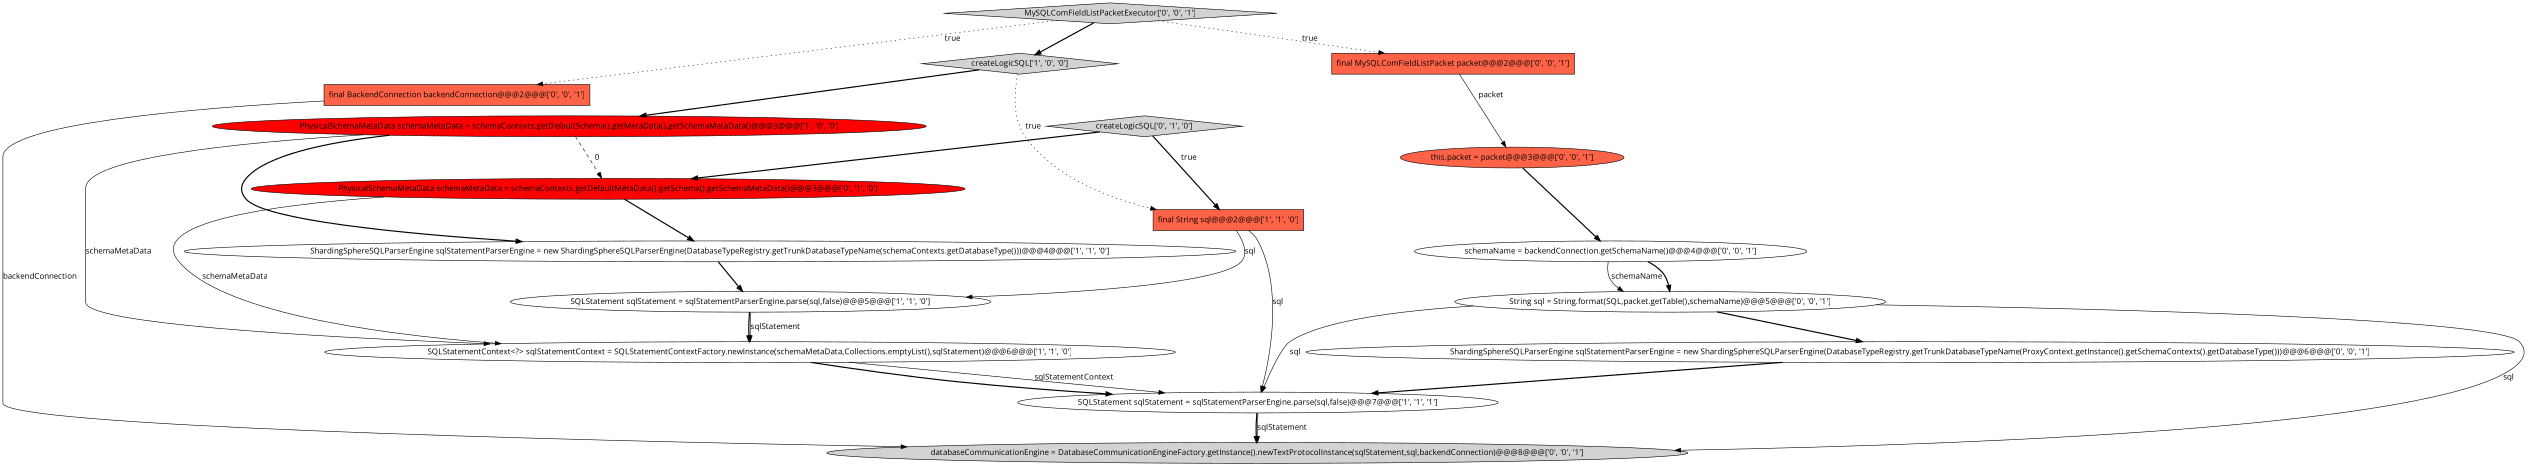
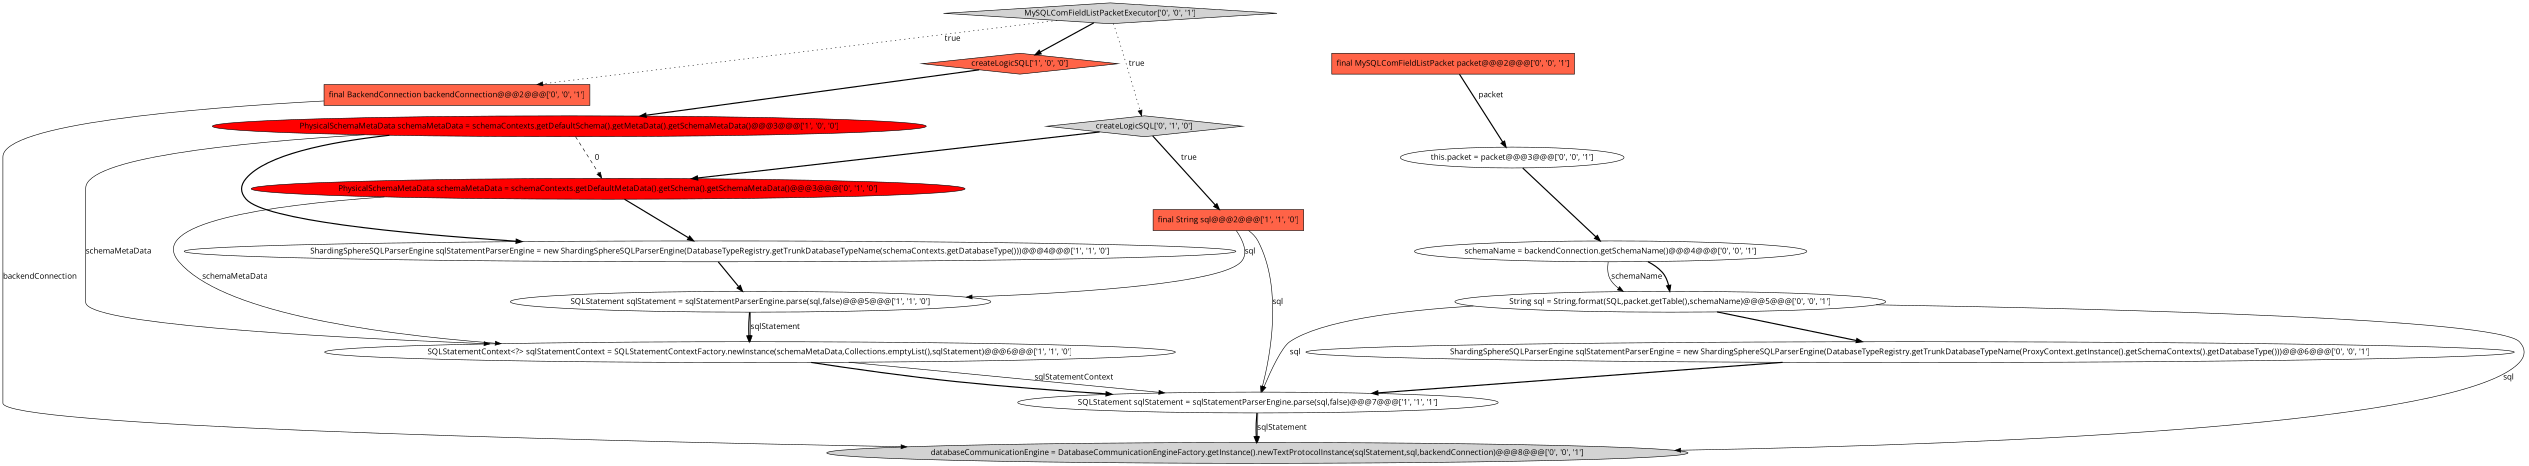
edge "MySQLComFieldListPacketExecutor['0', '0', '1']" -> "final MySQLComFieldListPacket packet@@@2@@@['0', '0', '1']": now "MySQLComFieldListPacketExecutor['0', '0', '1']" -> "createLogicSQL['0', '1', '0']"
node "createLogicSQL['1', '0', '0']": fillcolor lightgray -> tomato
edge "final MySQLComFieldListPacket packet@@@2@@@['0', '0', '1']" -> "this.packet = packet@@@3@@@['0', '0', '1']": style solid -> bold
node "this.packet = packet@@@3@@@['0', '0', '1']": fillcolor tomato -> white
edge "createLogicSQL['1', '0', '0']" -> "final String sql@@@2@@@['1', '1', '0']": removed, label "true"
